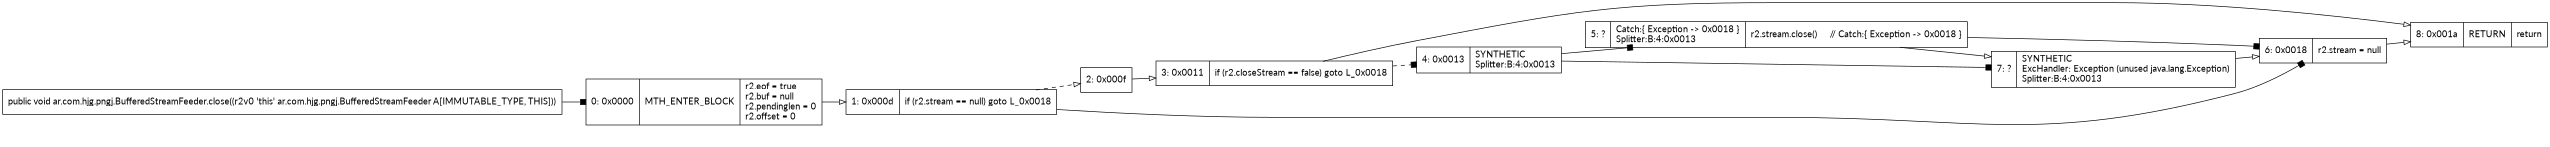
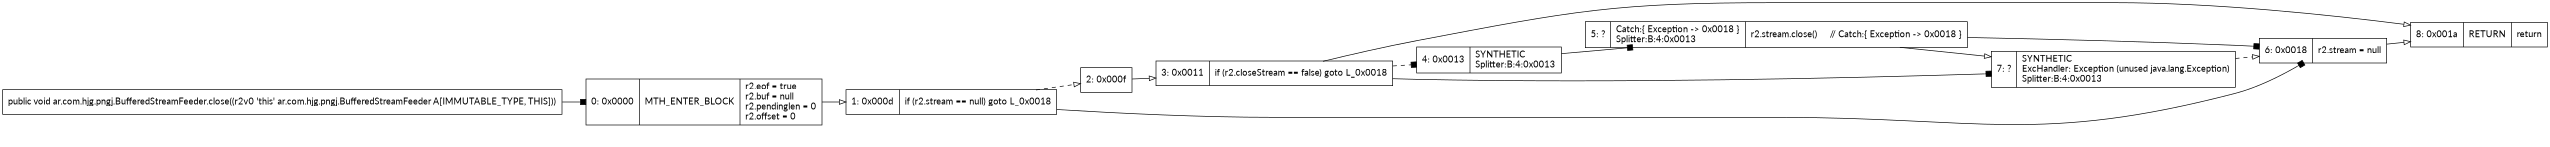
edge "7: ?" -> "6: 0x0018": style solid -> dashed
edge "4: 0x0013" -> "7: ?": now "3: 0x0011" -> "7: ?"
